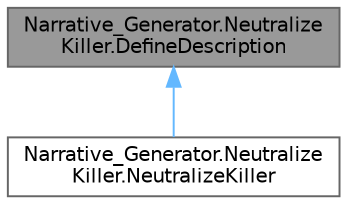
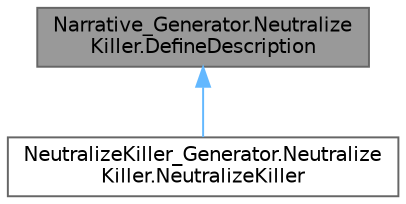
node "Narrative_Generator.Neutralize Killer.NeutralizeKiller": label "Narrative_Generator.Neutralize Killer.NeutralizeKiller" -> "NeutralizeKiller_Generator.Neutralize Killer.NeutralizeKiller"
